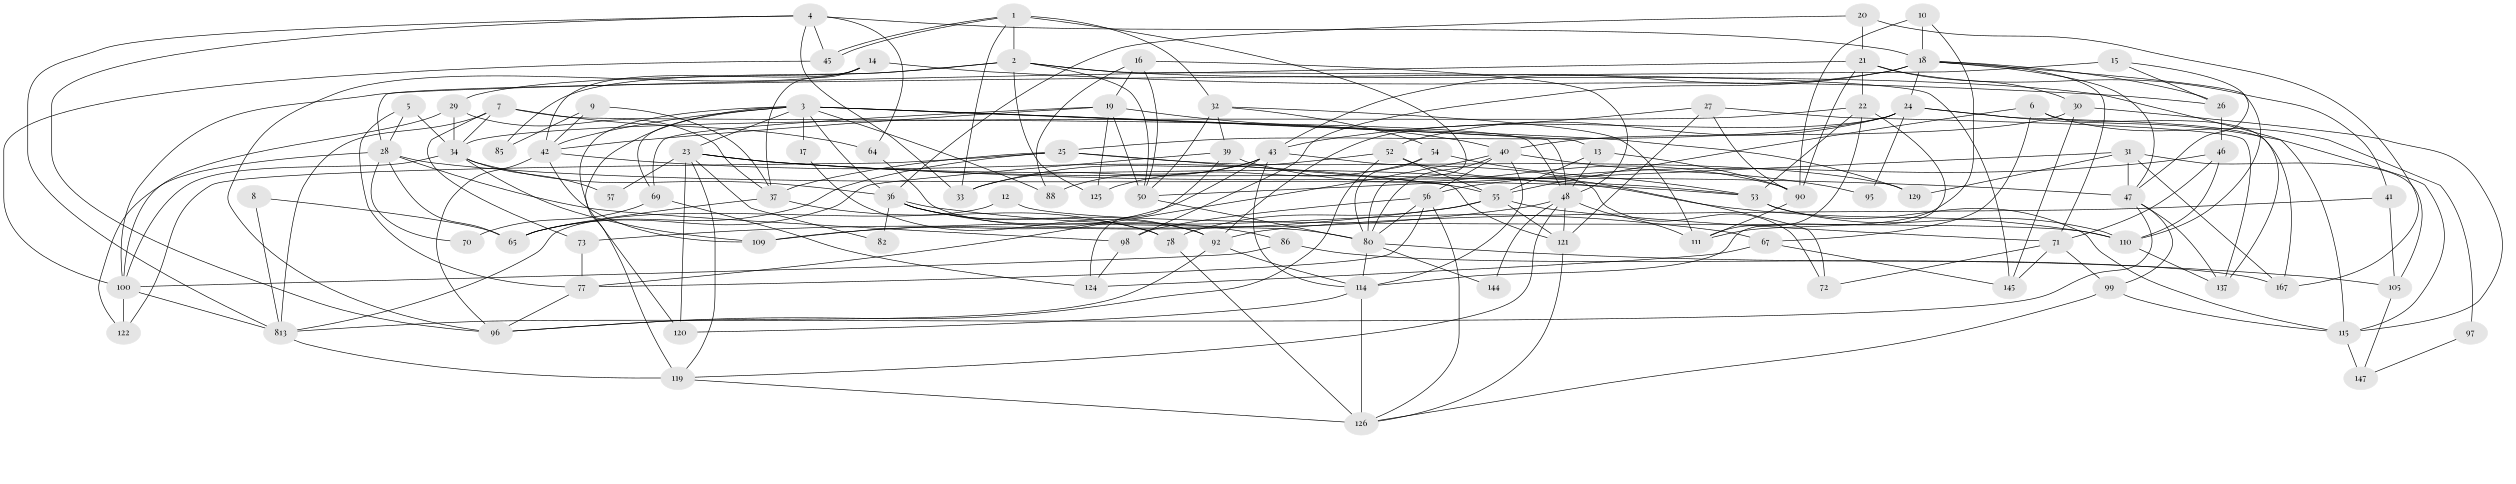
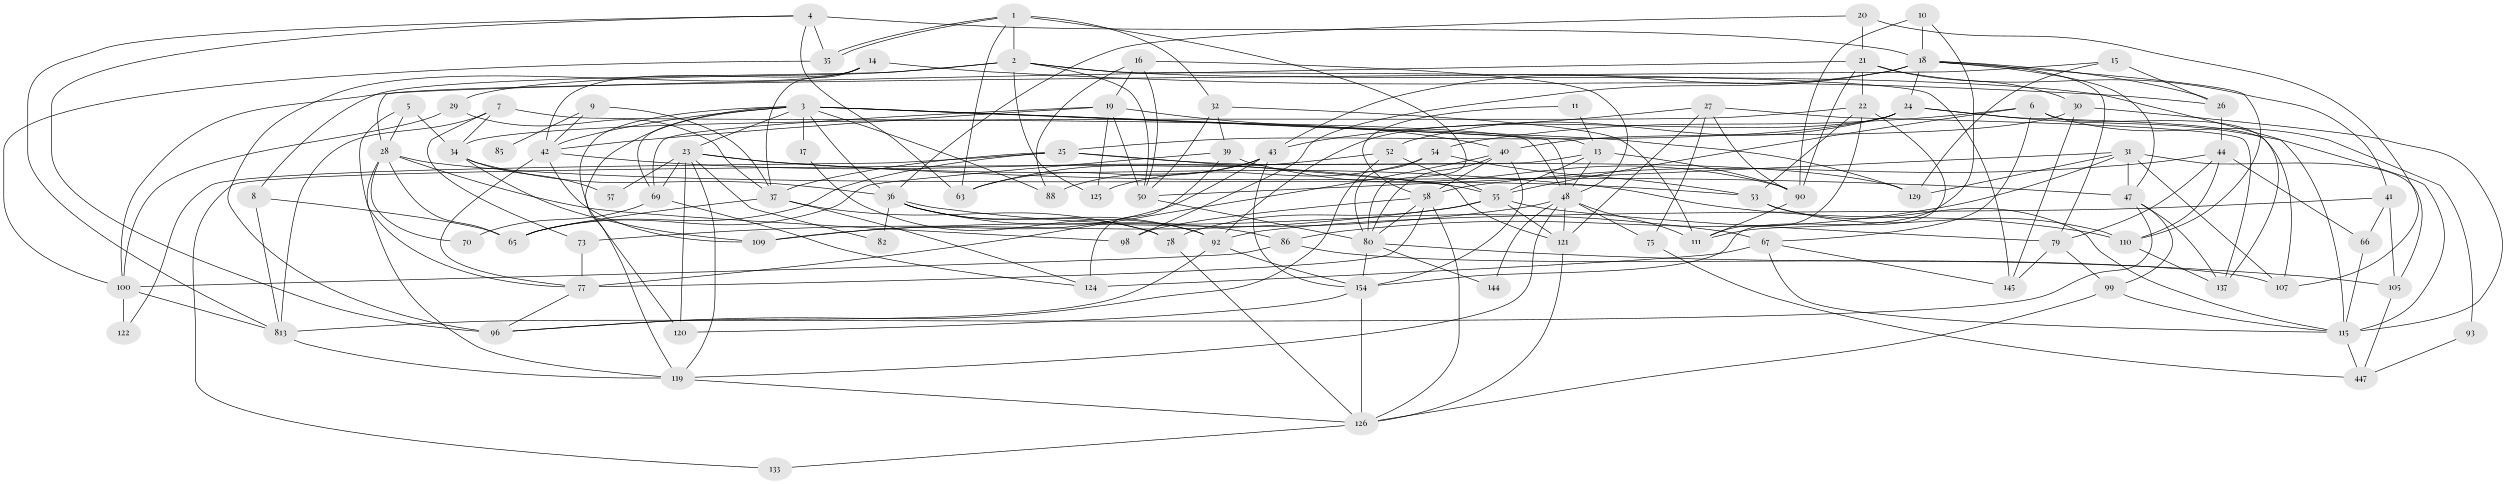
node "45": label "45" -> "35"
edge "2" -- "85": now "2" -- "8"
node "11": added
edge "15" -- "47": now "15" -- "129"
edge "32" -- "54": now "6" -- "54"
edge "29" -- "34": removed
node "64": removed
node "46": label "46" -> "44"
edge "34" -- "100": removed
edge "28" -- "122": now "28" -- "119"
edge "23" -- "53": now "23" -- "69"
node "33": label "33" -> "63"
node "12": removed
node "56": label "56" -> "58"
node "95": removed
edge "31" -- "86": added
edge "42" -- "96": now "42" -- "77"
node "75": added
node "71": label "71" -> "79"
node "66": added
edge "98" -- "124": now "37" -- "124"
node "114": label "114" -> "154"
node "72": removed
node "167": label "167" -> "107"
edge "67" -- "115": added
node "97": label "97" -> "93"
node "147": label "147" -> "447"
node "133": added
